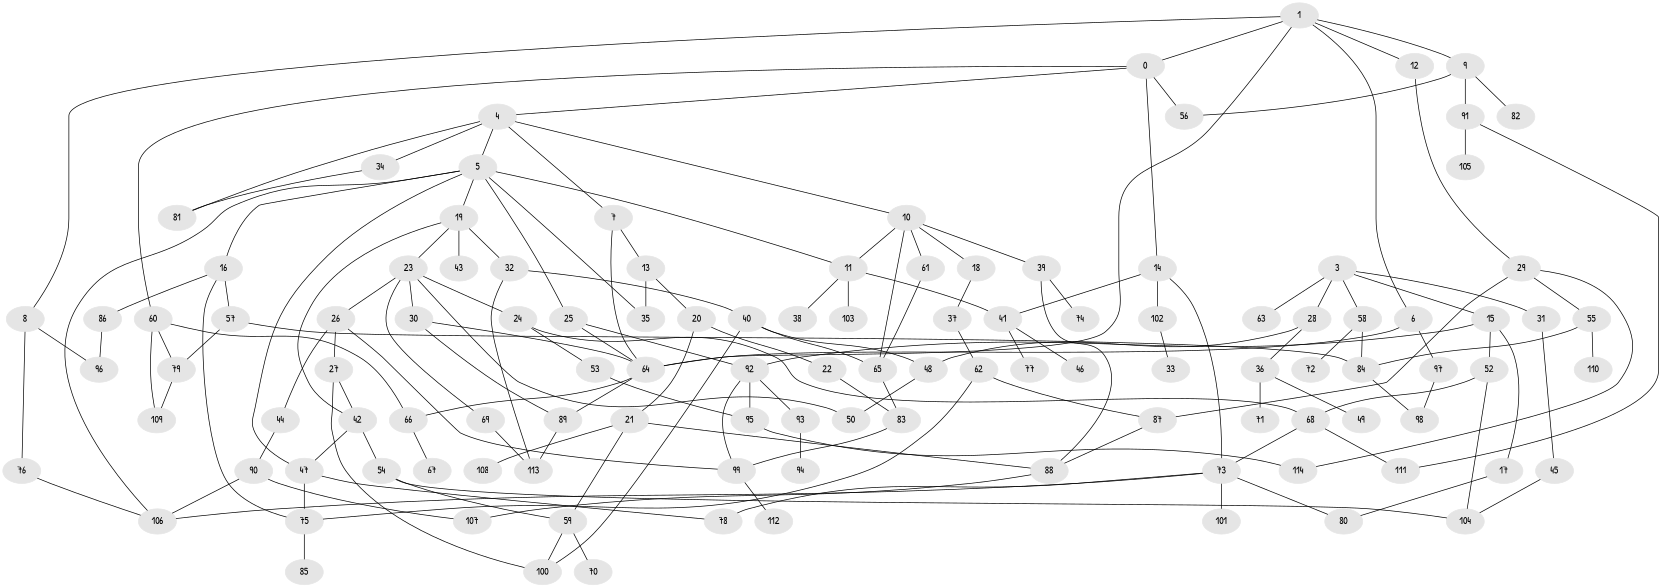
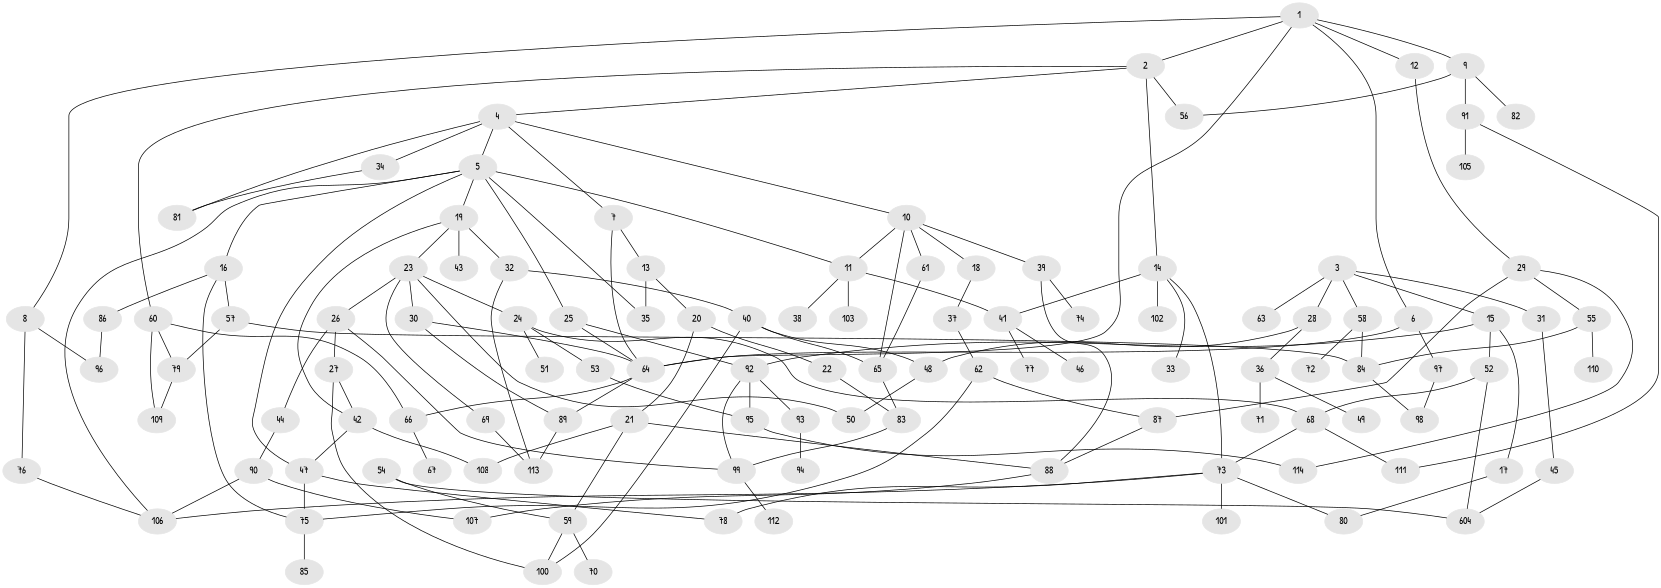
node "0": label "0" -> "2"
edge "102" -- "33": now "14" -- "33"
node "51": added
edge "42" -- "54": now "42" -- "108"
node "104": label "104" -> "604"
